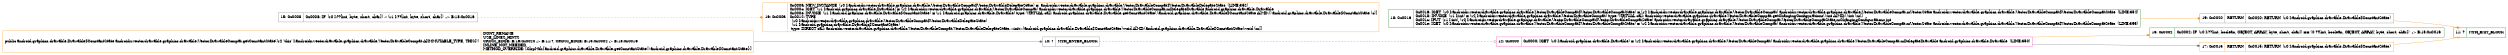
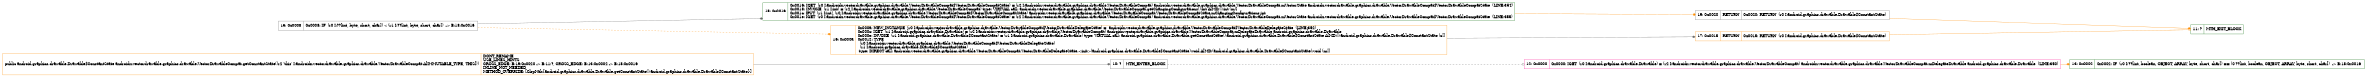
edge "15: 0x0008" -> "18: 0x0016": added
edge "12: 0x0000" -> "17: 0x0015": now "16: 0x000a" -> "17: 0x0015"
